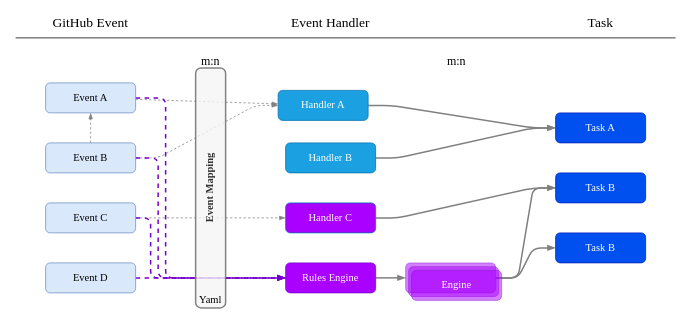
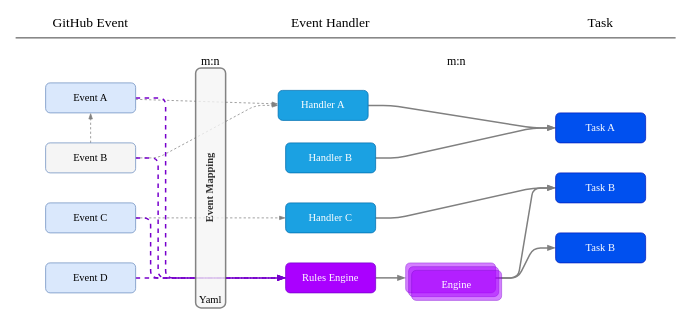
node "Event B": fillcolor #dae8fc -> #f5f5f5
node "Handler C": fillcolor #aa00ff -> #1ba1e2
